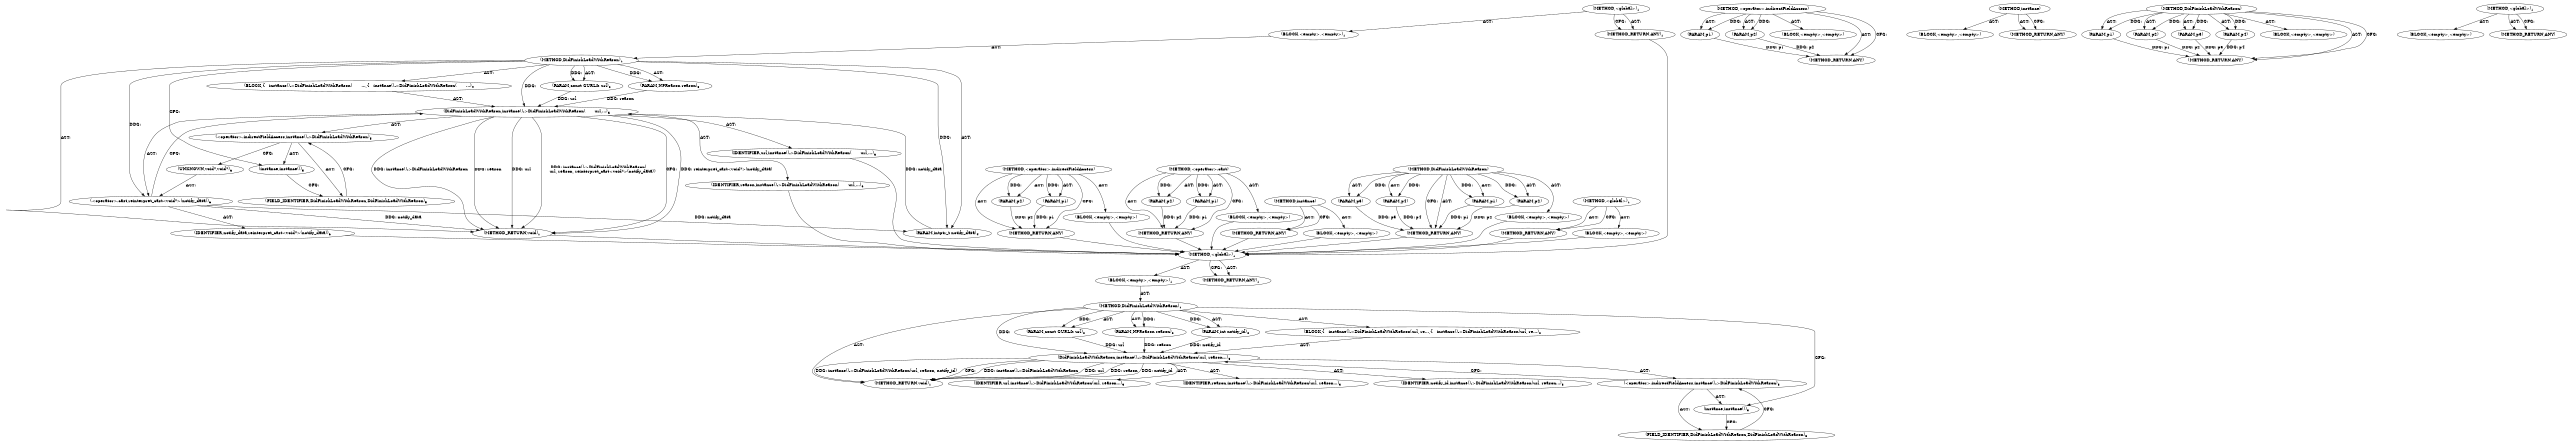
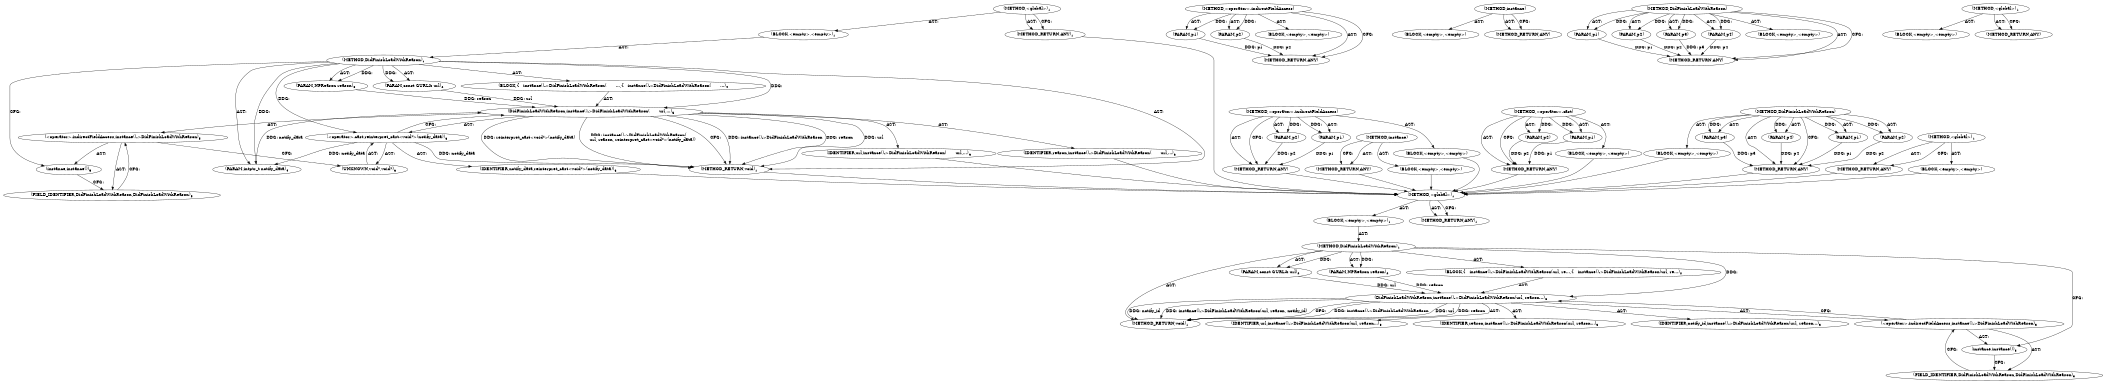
edge "(<operator>.cast,reinterpret_cast<void*>(notify_data))" -> "(UNKNOWN,void*,void*)": added, label "AST:"
node "(PARAM,int notify_id)": removed
